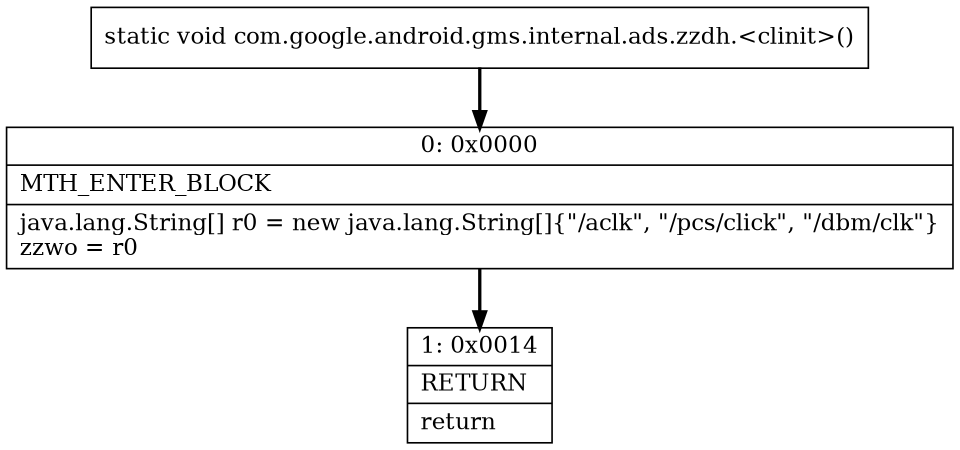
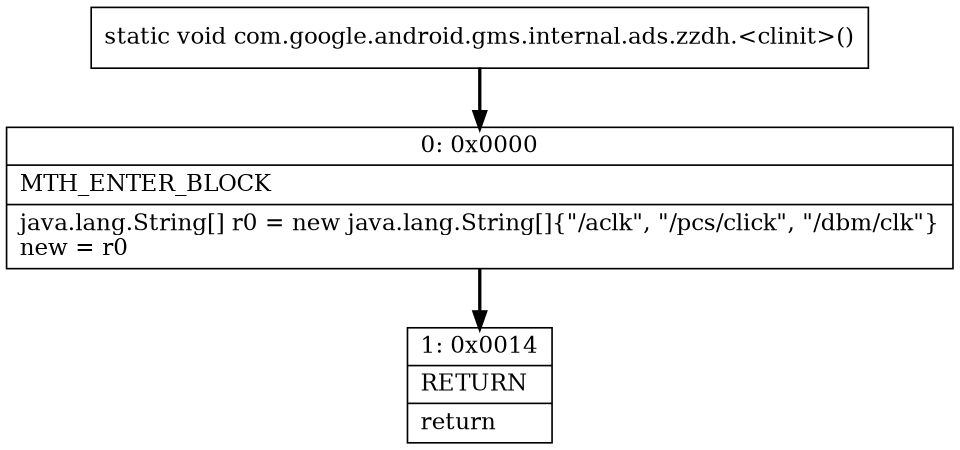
node "0: 0x0000": text "zzwo = r0" -> "new = r0"
